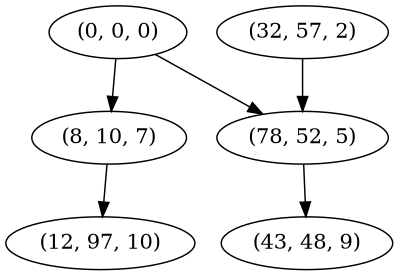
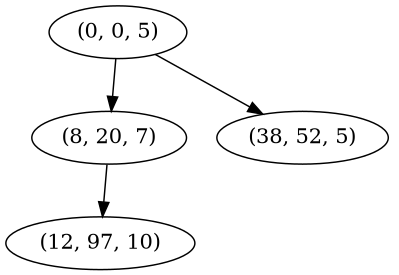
node "(0, 0, 0)": label "(0, 0, 0)" -> "(0, 0, 5)"
node "(32, 57, 2)": removed
node "(8, 10, 7)": label "(8, 10, 7)" -> "(8, 20, 7)"
node "(78, 52, 5)": label "(78, 52, 5)" -> "(38, 52, 5)"
node "(43, 48, 9)": removed
